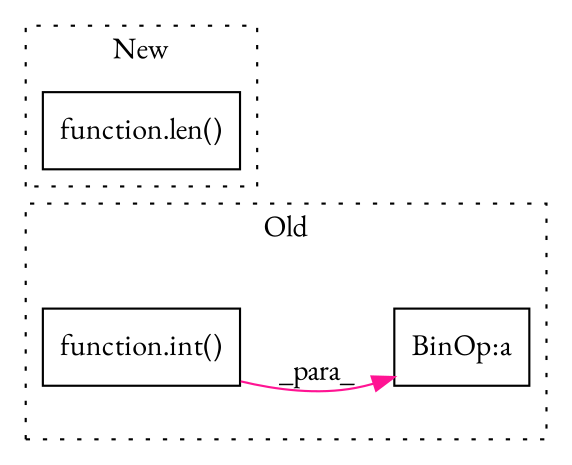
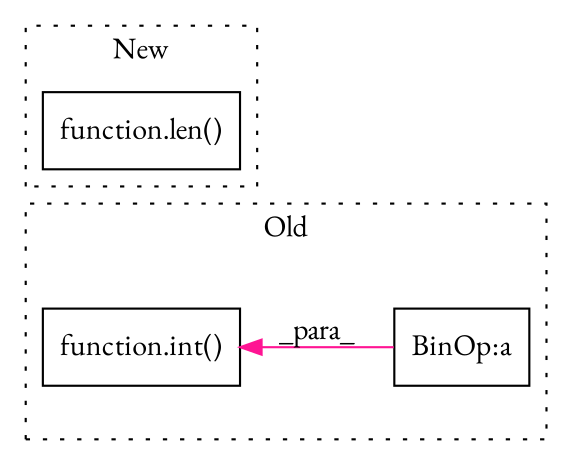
edge "function.int()" -> "BinOp:a": reversed
